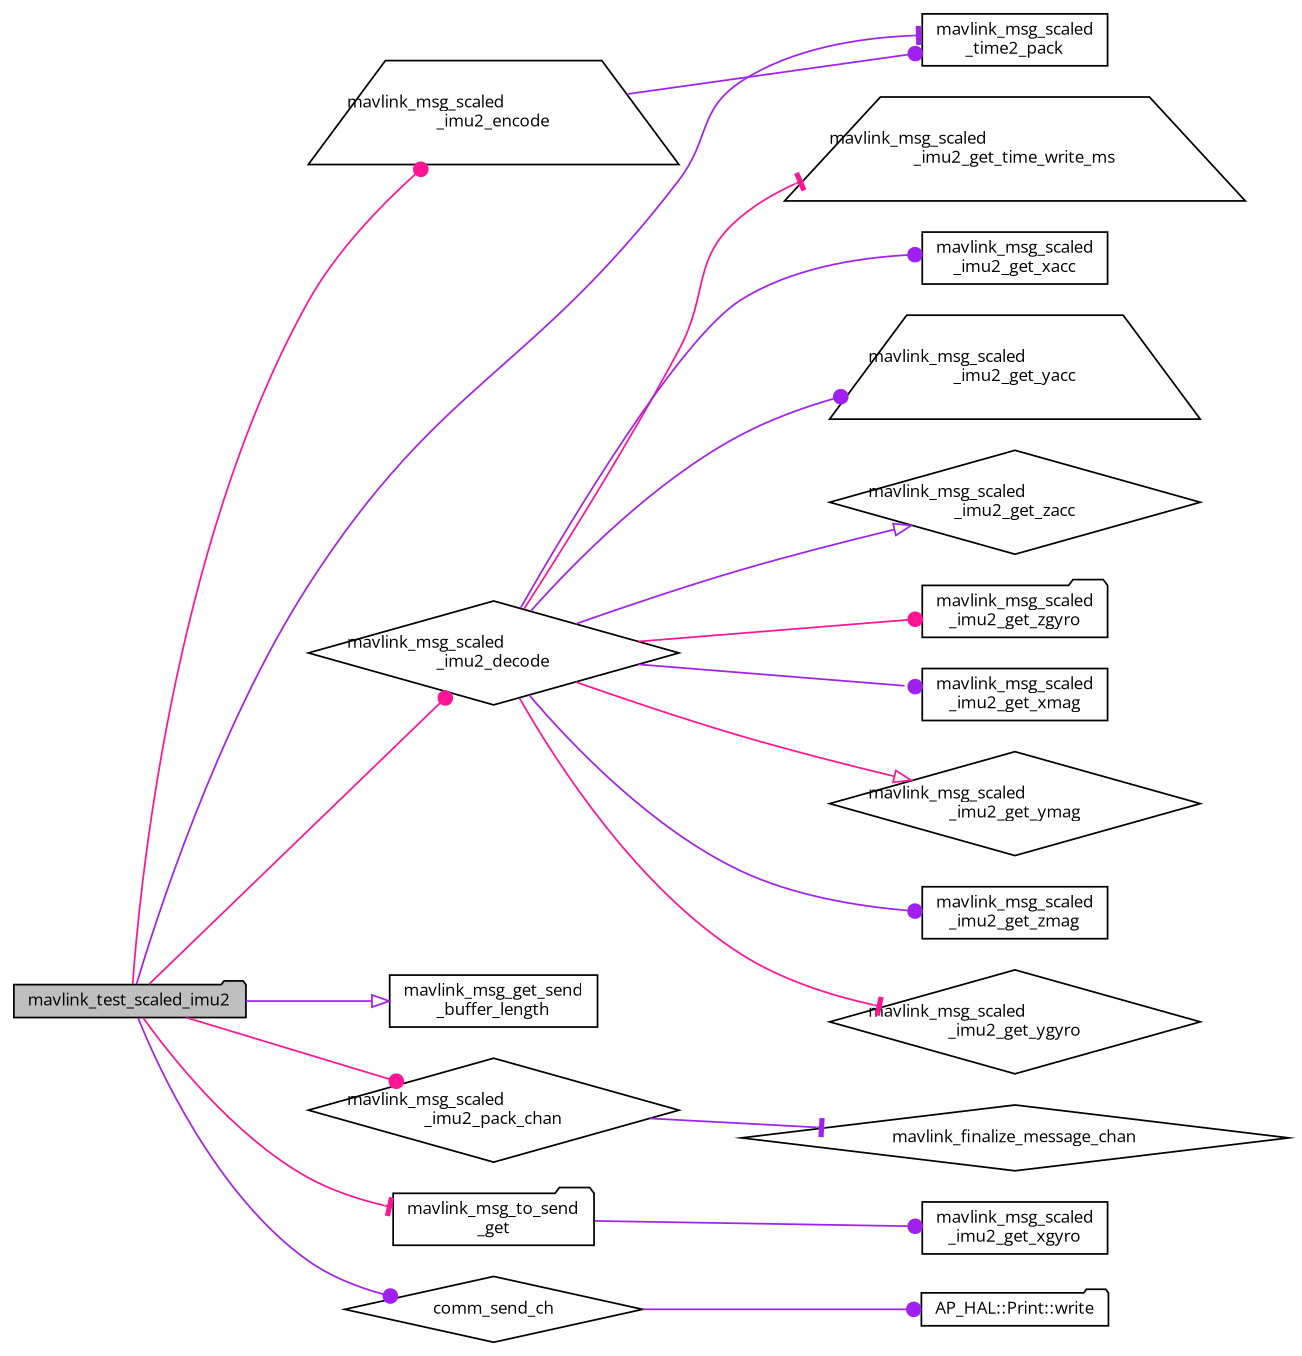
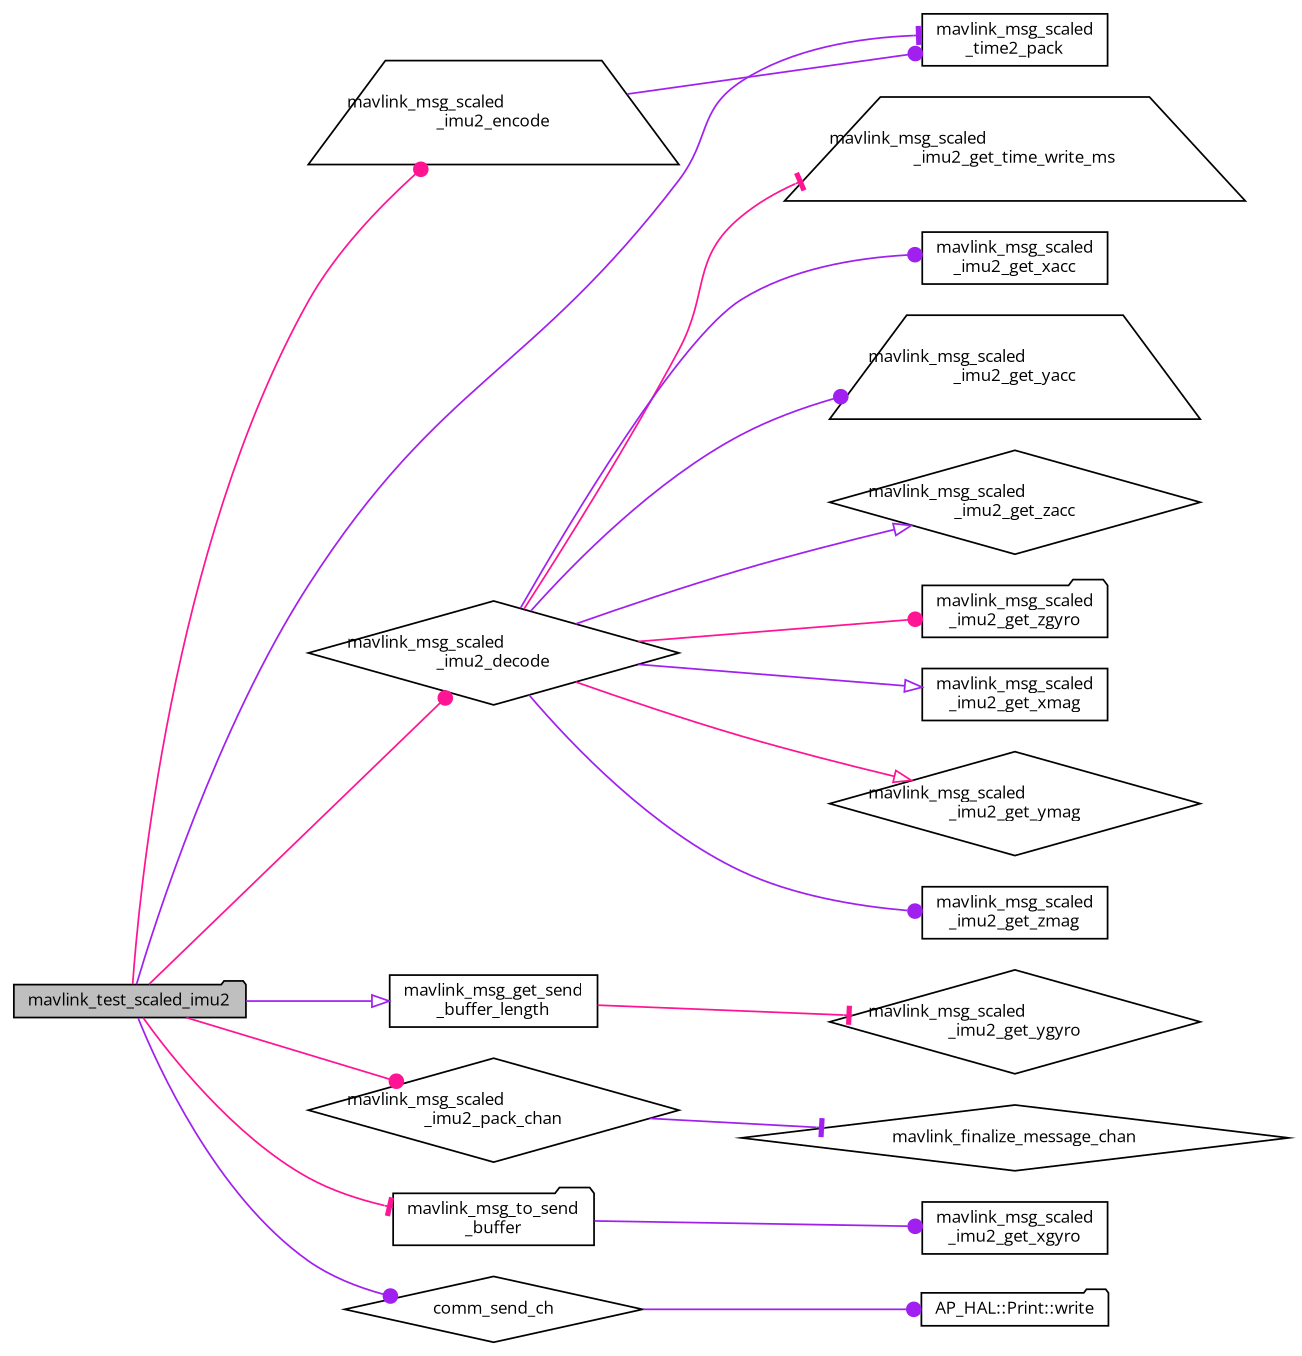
edge "mavlink_msg_scaled _imu2_decode" -> "mavlink_msg_scaled _imu2_get_xmag": arrowhead dot -> onormal
edge "mavlink_msg_scaled _imu2_decode" -> "mavlink_msg_scaled _imu2_get_ygyro": now "mavlink_msg_get_send _buffer_length" -> "mavlink_msg_scaled _imu2_get_ygyro"
node "mavlink_msg_to_send _get": label "mavlink_msg_to_send _get" -> "mavlink_msg_to_send _buffer"
